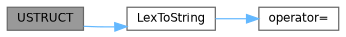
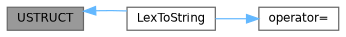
edge "USTRUCT" -> "LexToString": reversed
